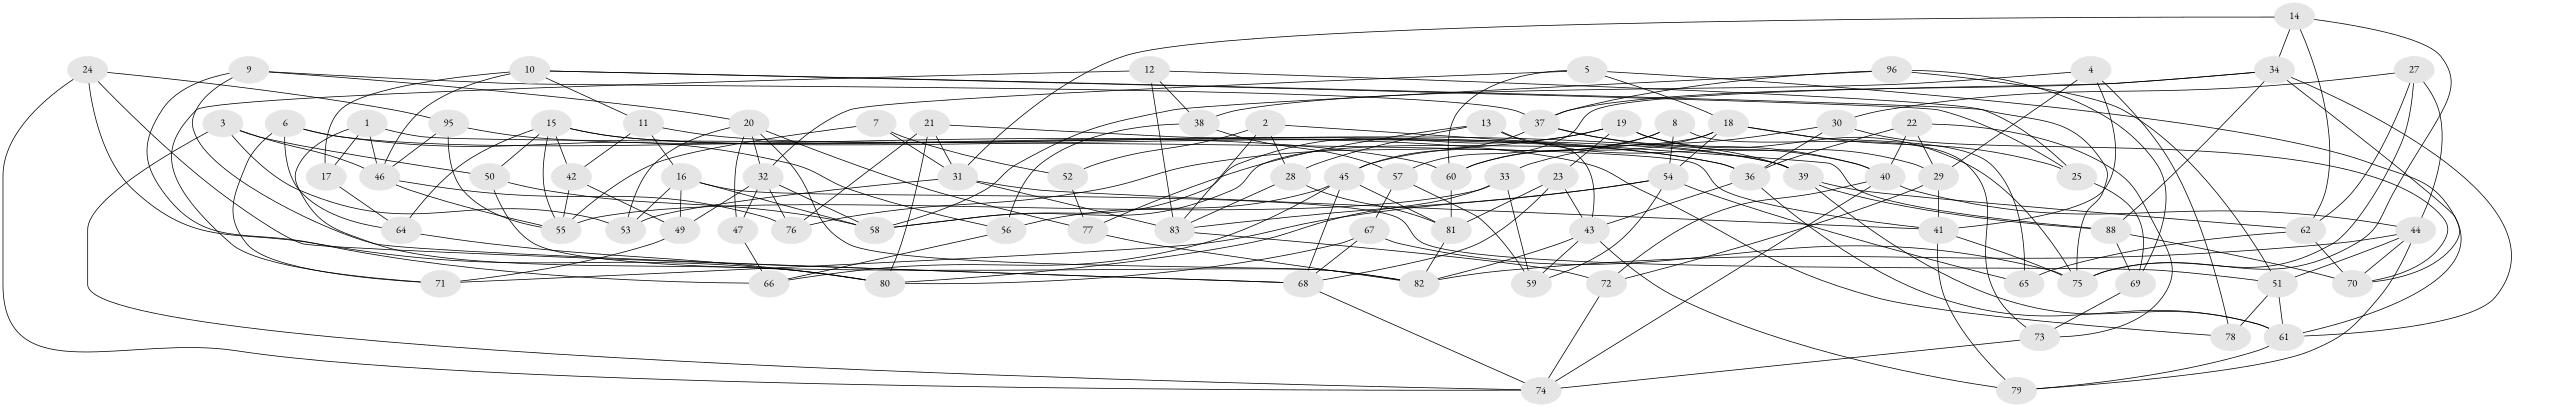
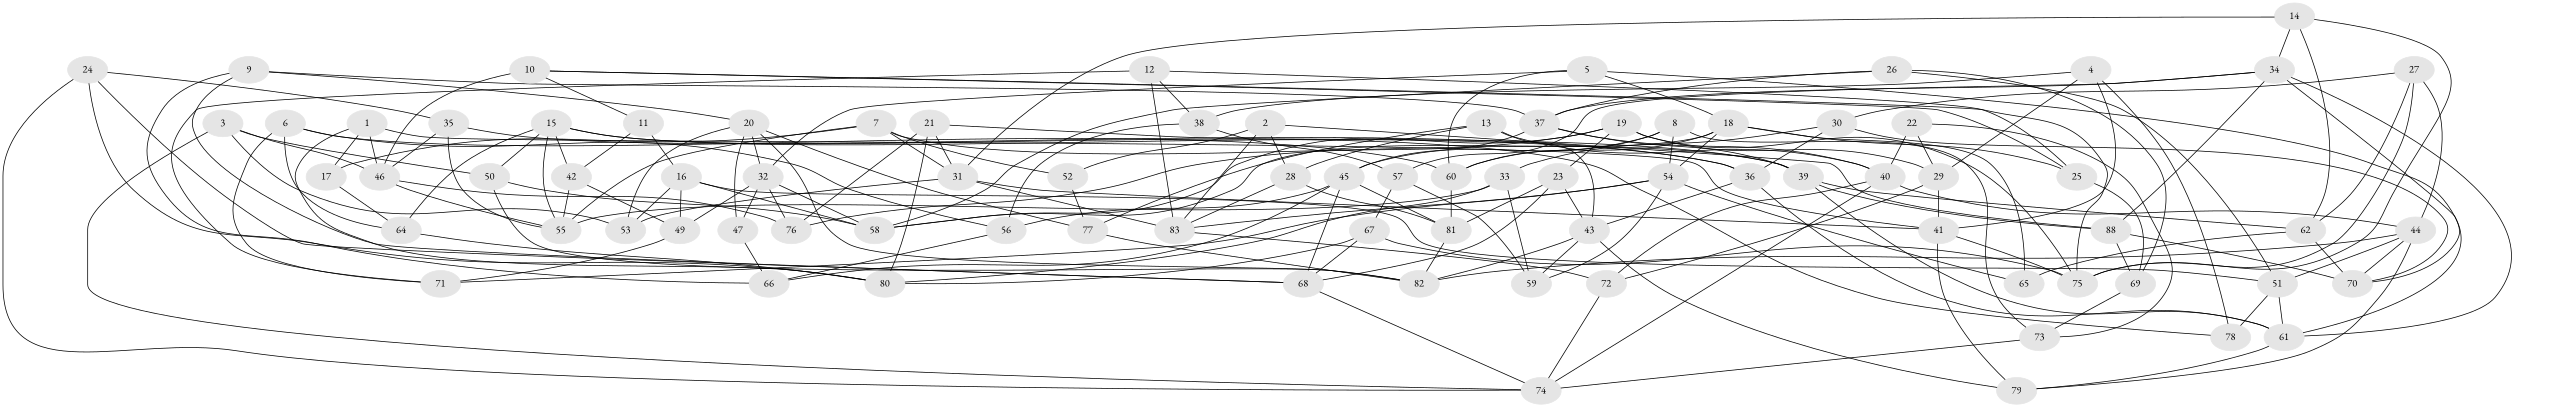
node "96": label "96" -> "26"
edge "10" -- "17": now "7" -- "17"
node "95": label "95" -> "35"
edge "11" -- "39": now "7" -- "39"
edge "22" -- "36": removed
